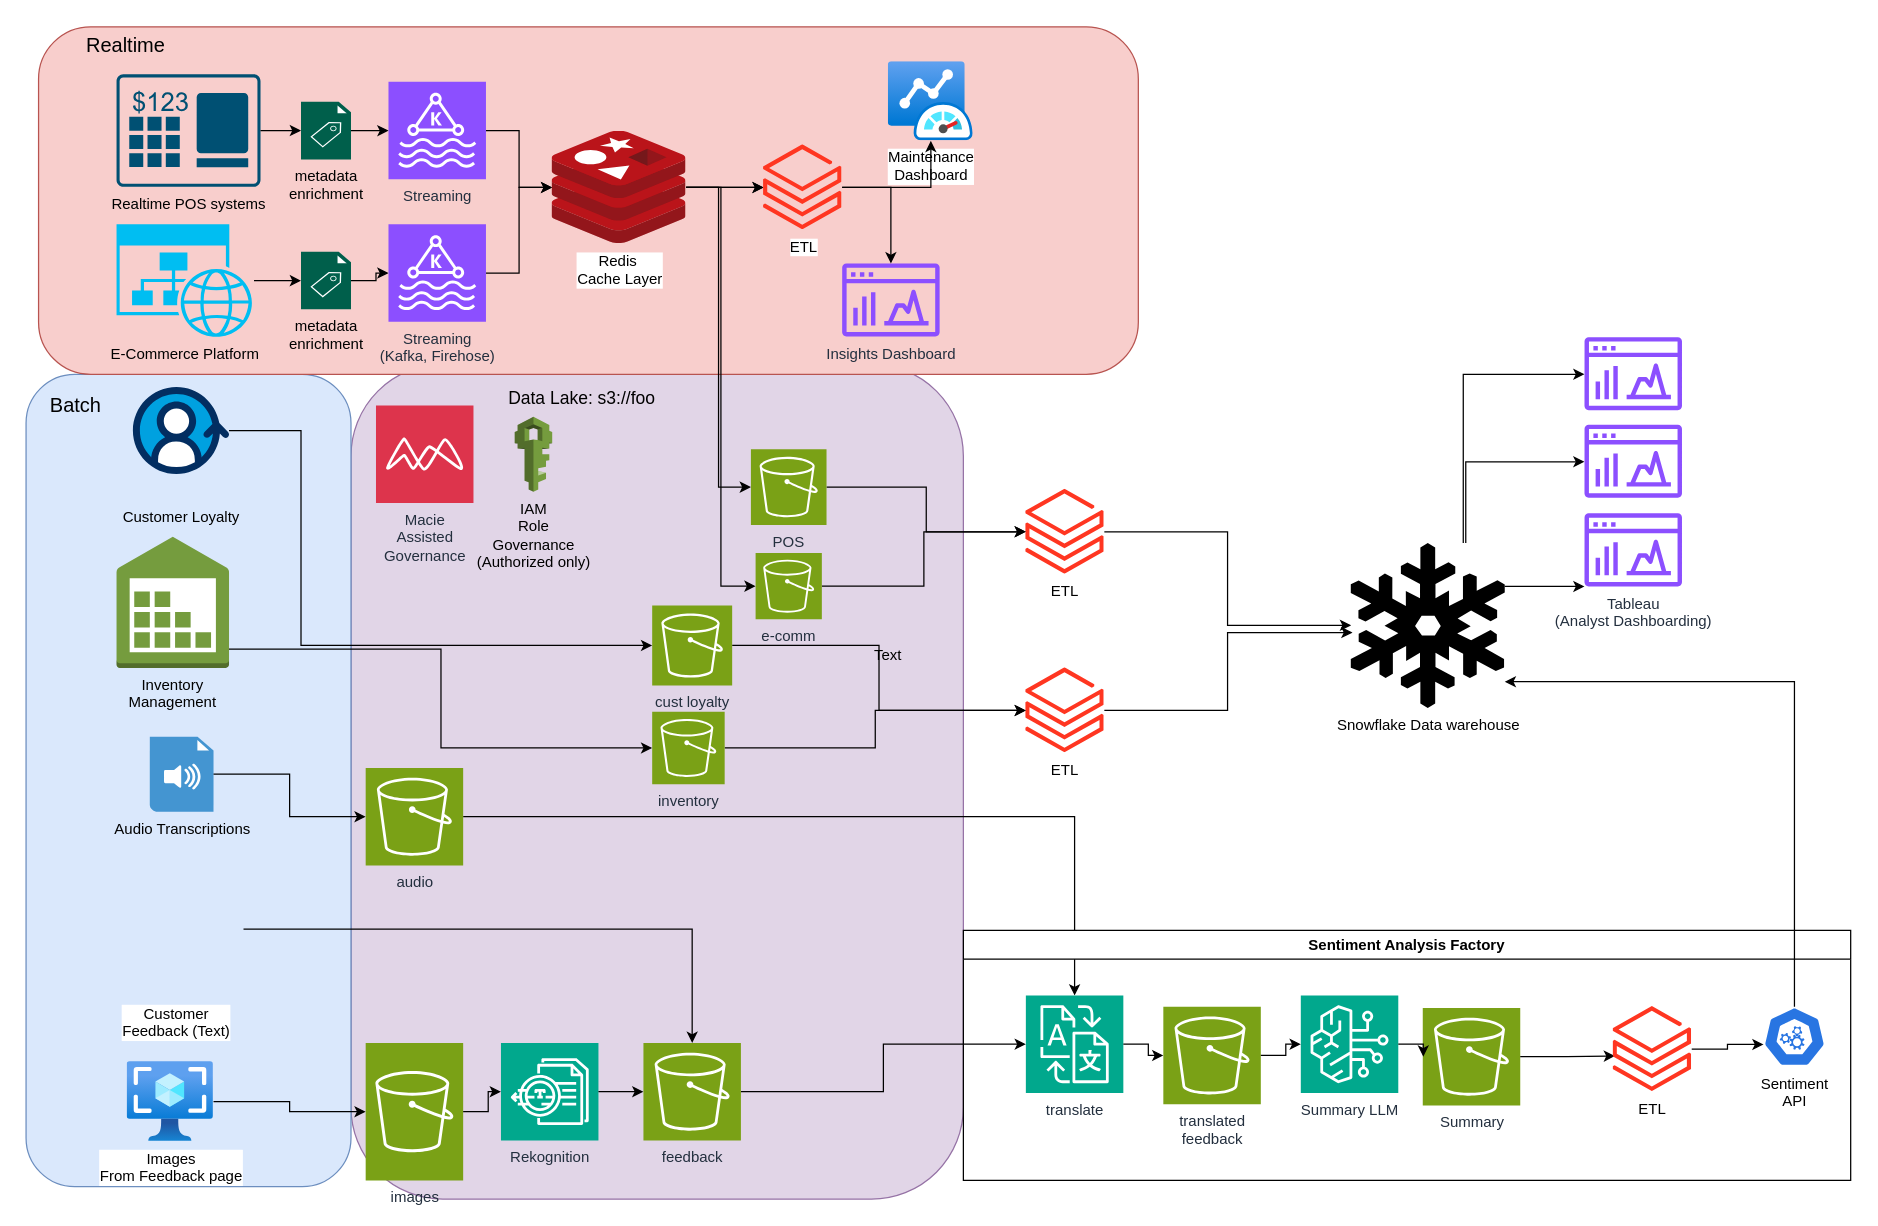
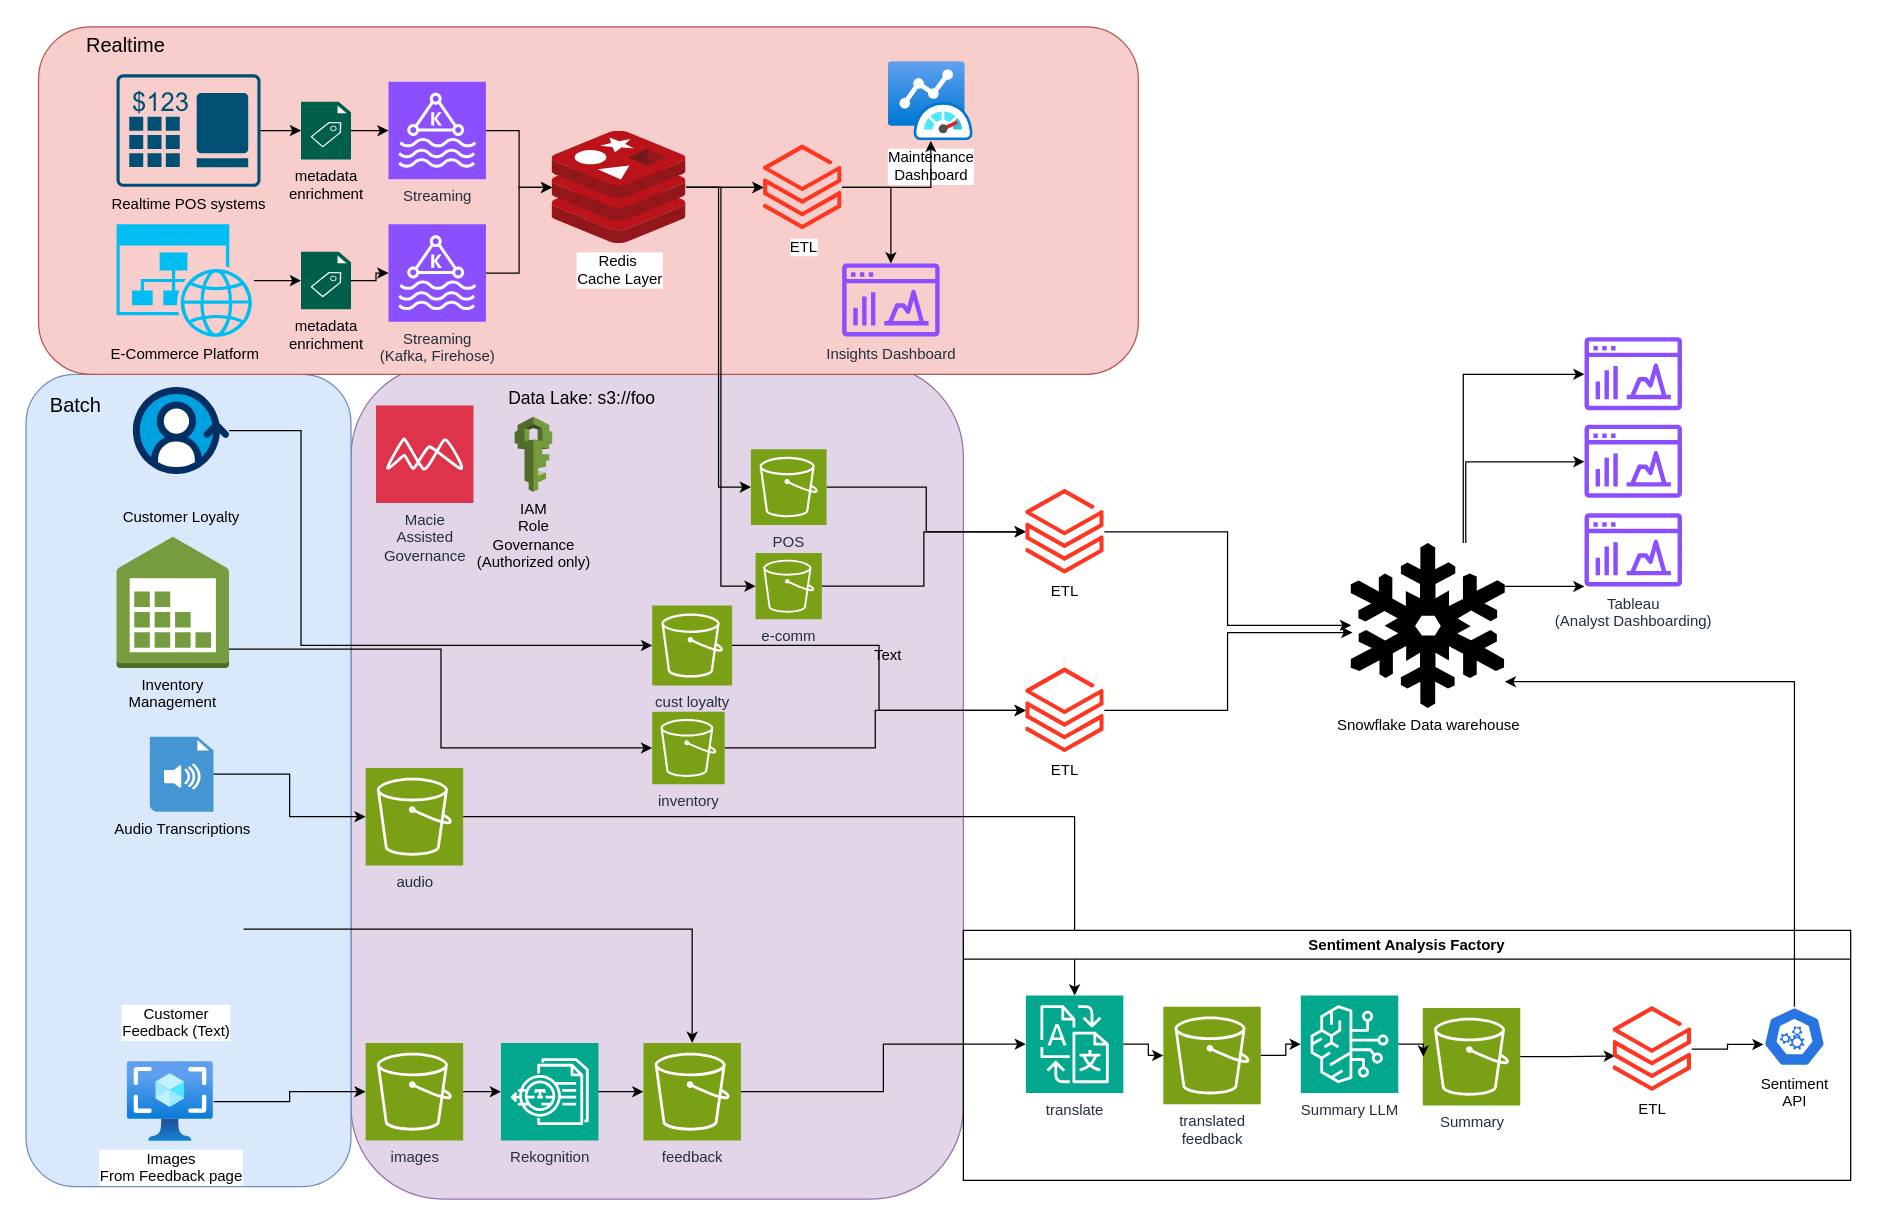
node "images": size 98x138 -> 98x98
